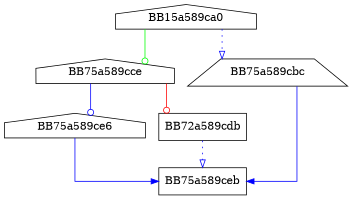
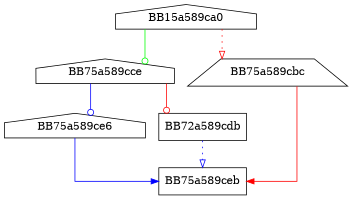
edge "BB15a589ca0" -> "BB75a589cbc": color blue -> red
edge "BB75a589cbc" -> "BB75a589ceb": color blue -> red
